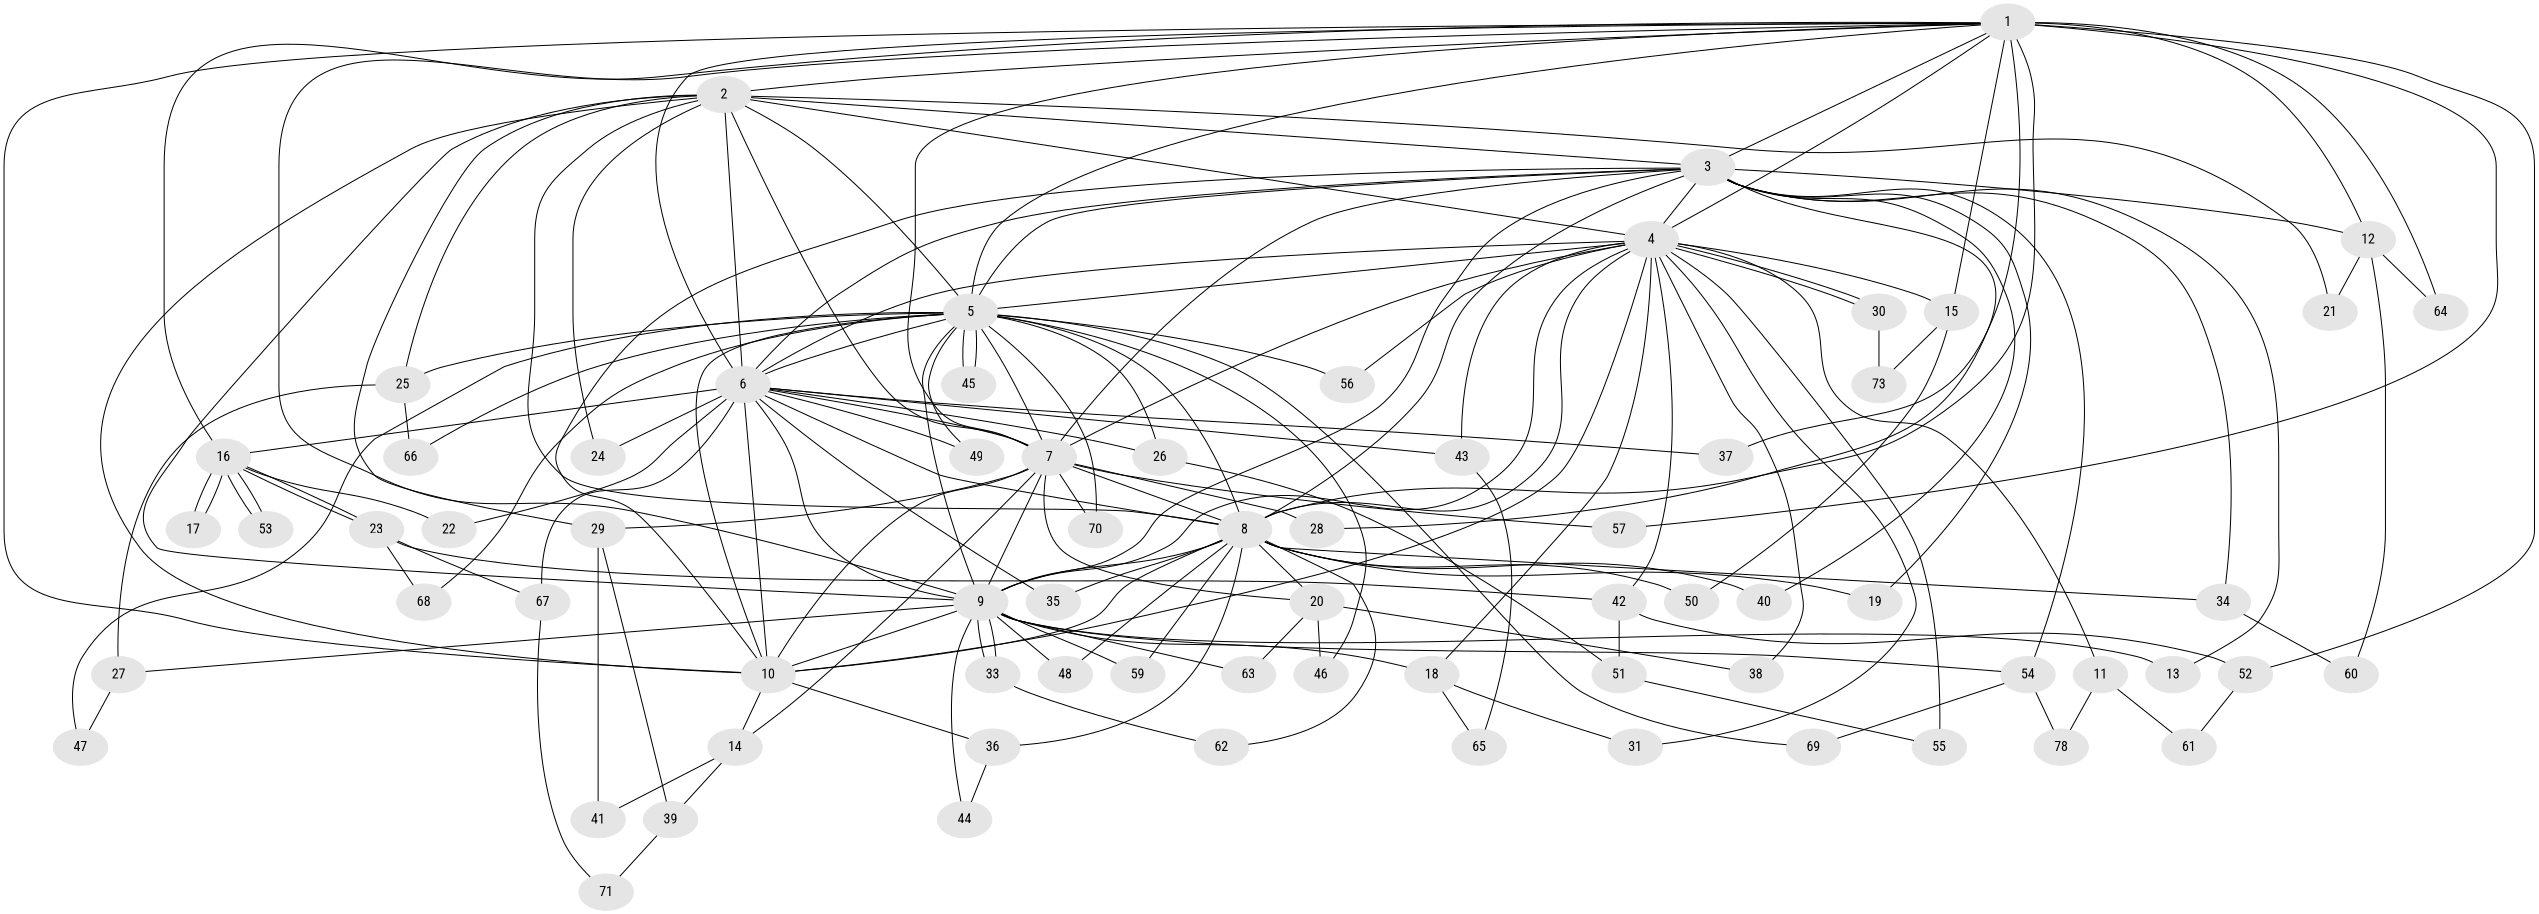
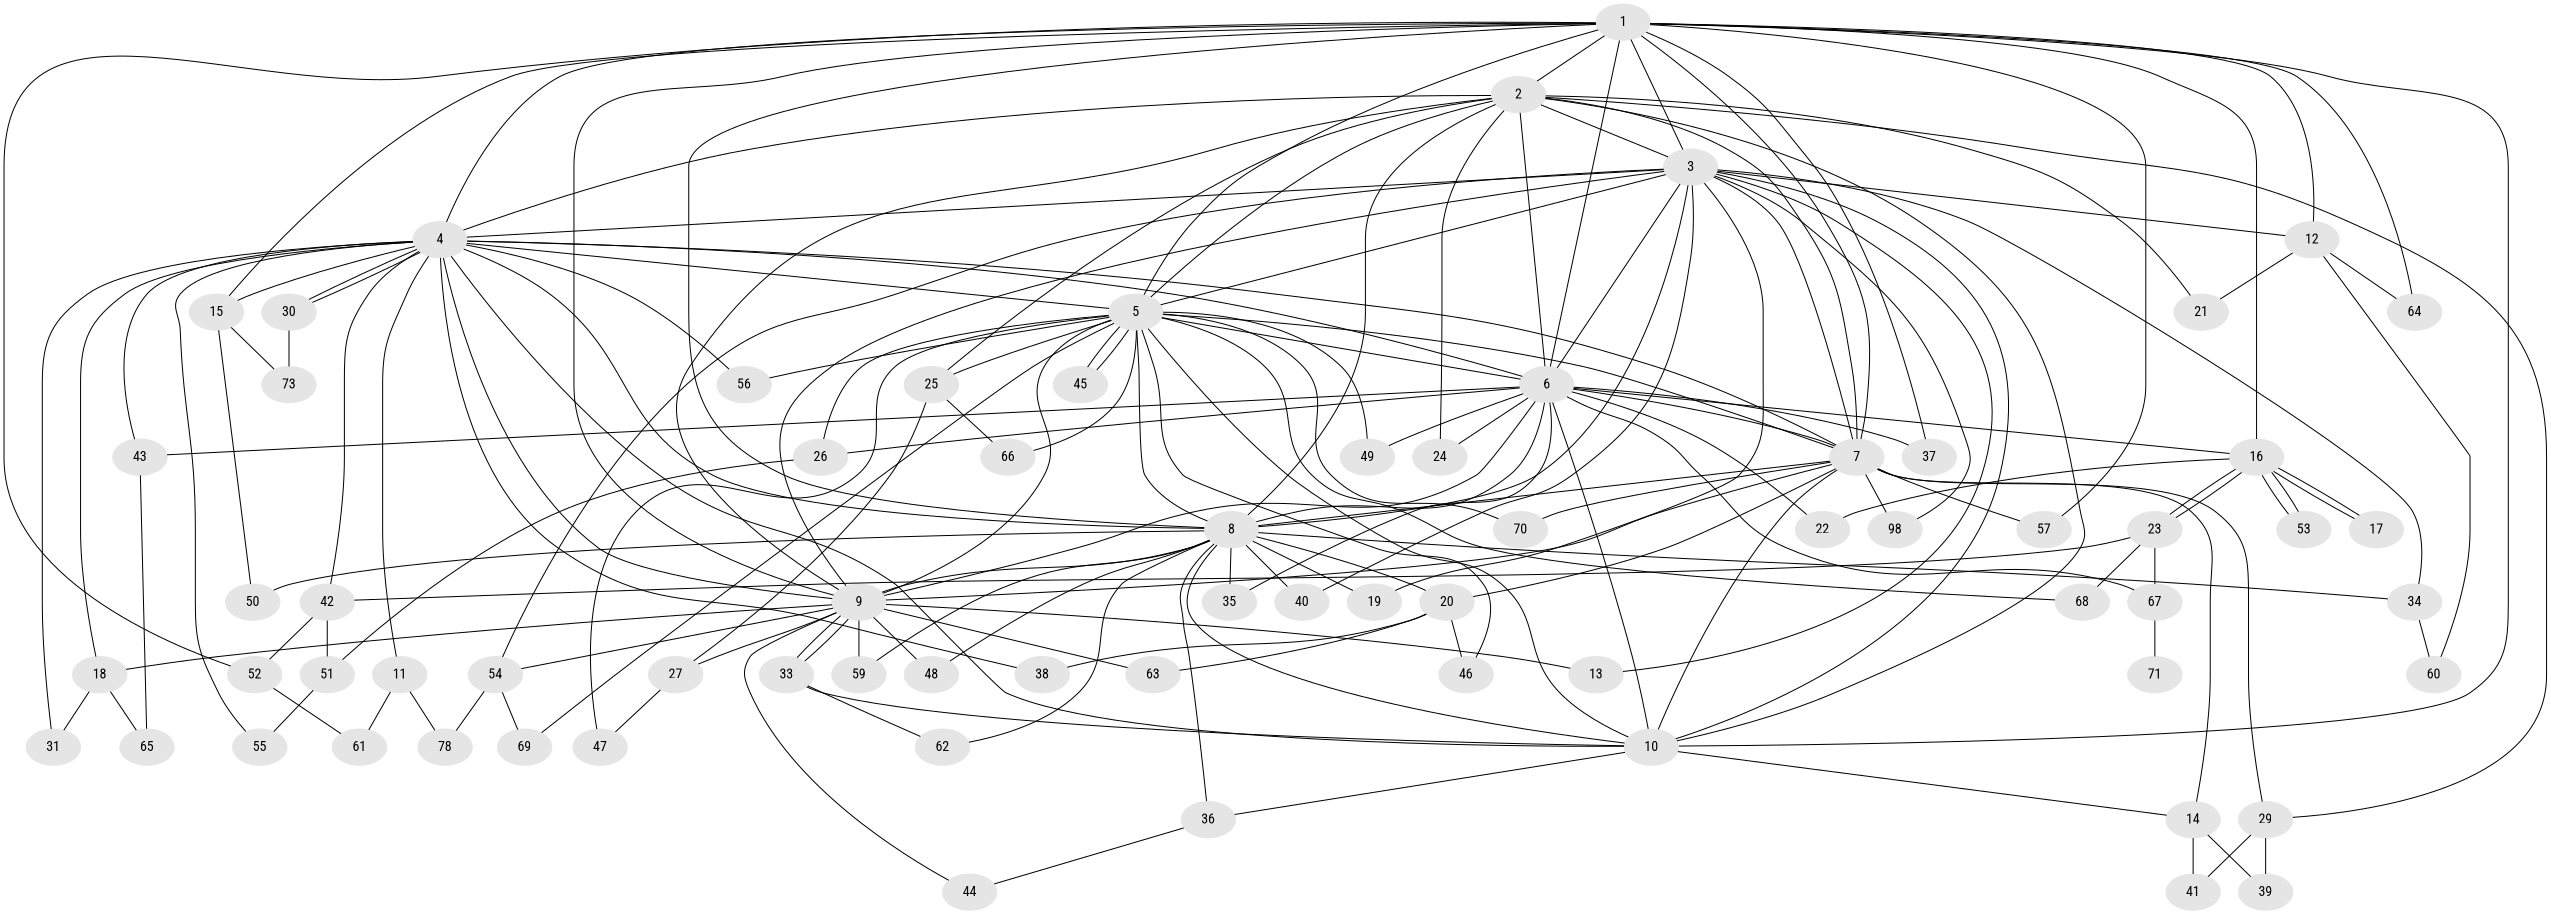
node "28": label "28" -> "98"
edge "9" -- "10": now "33" -- "10"
edge "39" -- "71": removed
